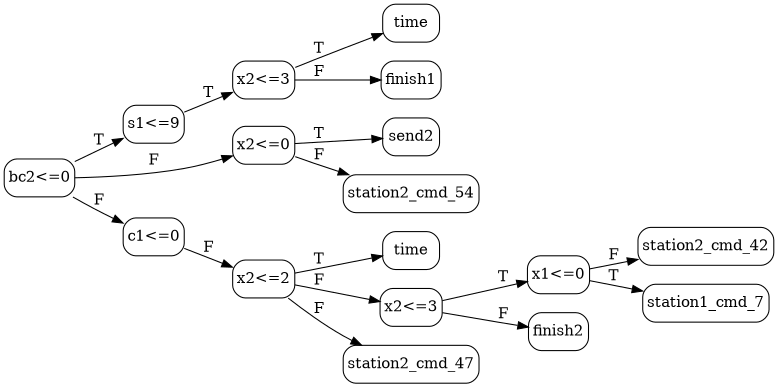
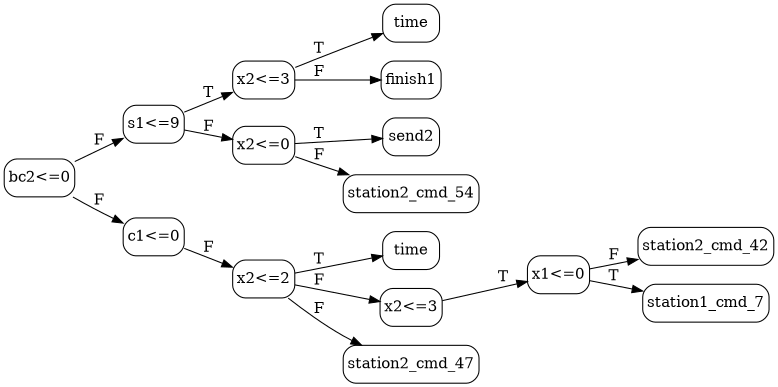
edge "bc2<=0" -> "s1<=9": label "T" -> "F"
edge "bc2<=0" -> "x2<=0": now "s1<=9" -> "x2<=0"
node "finish2": removed
